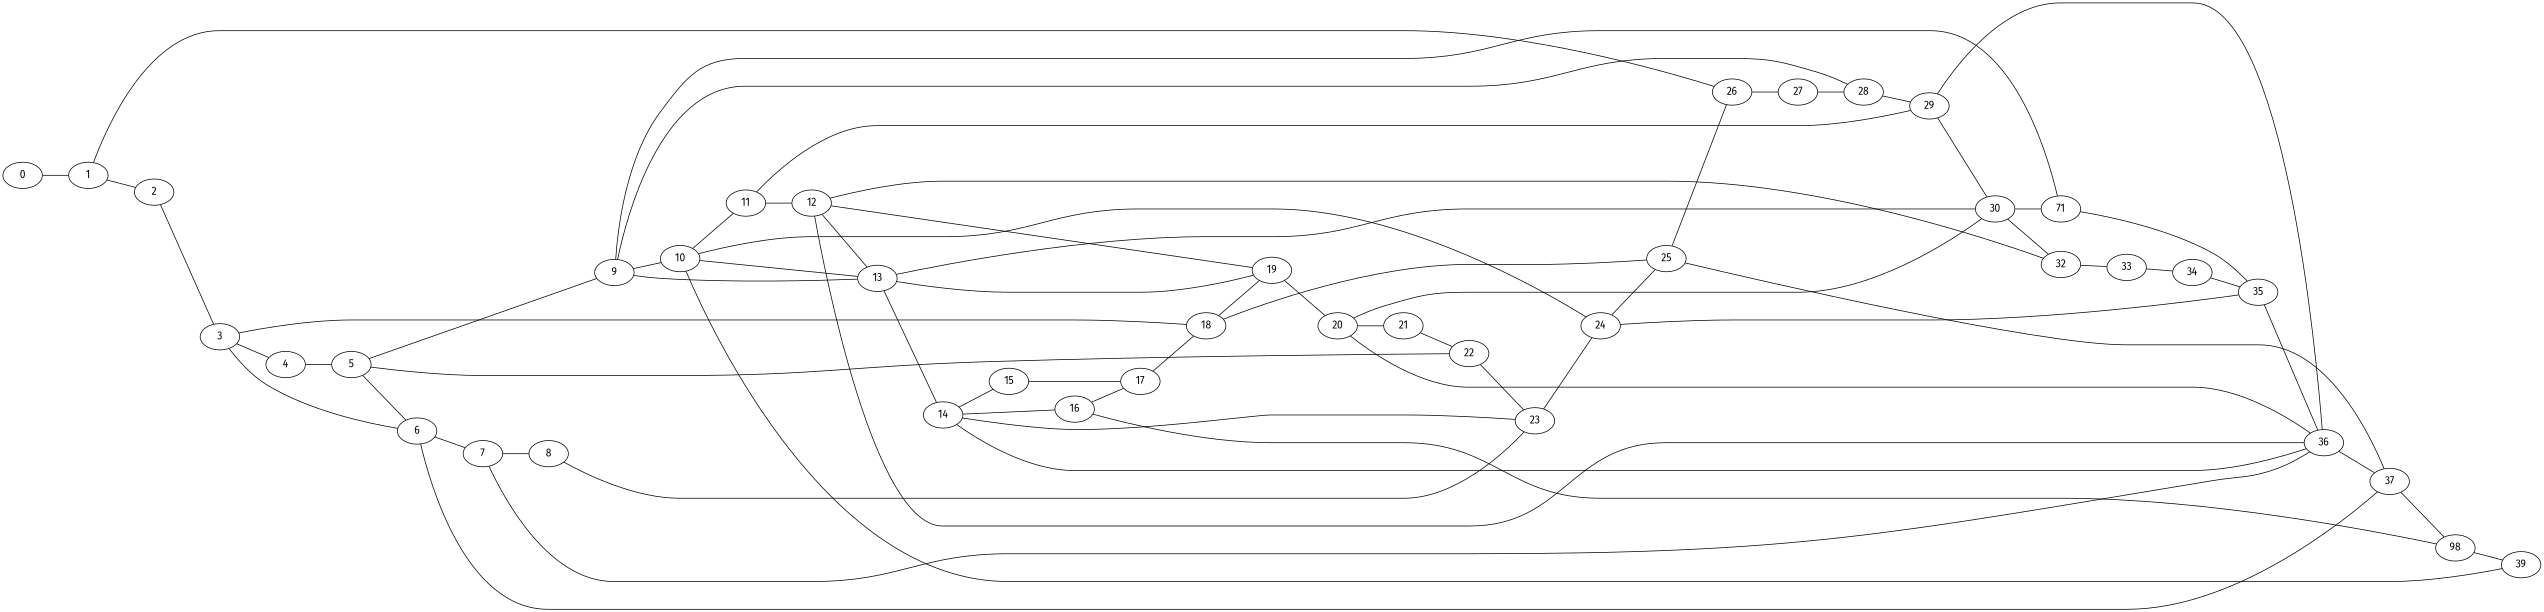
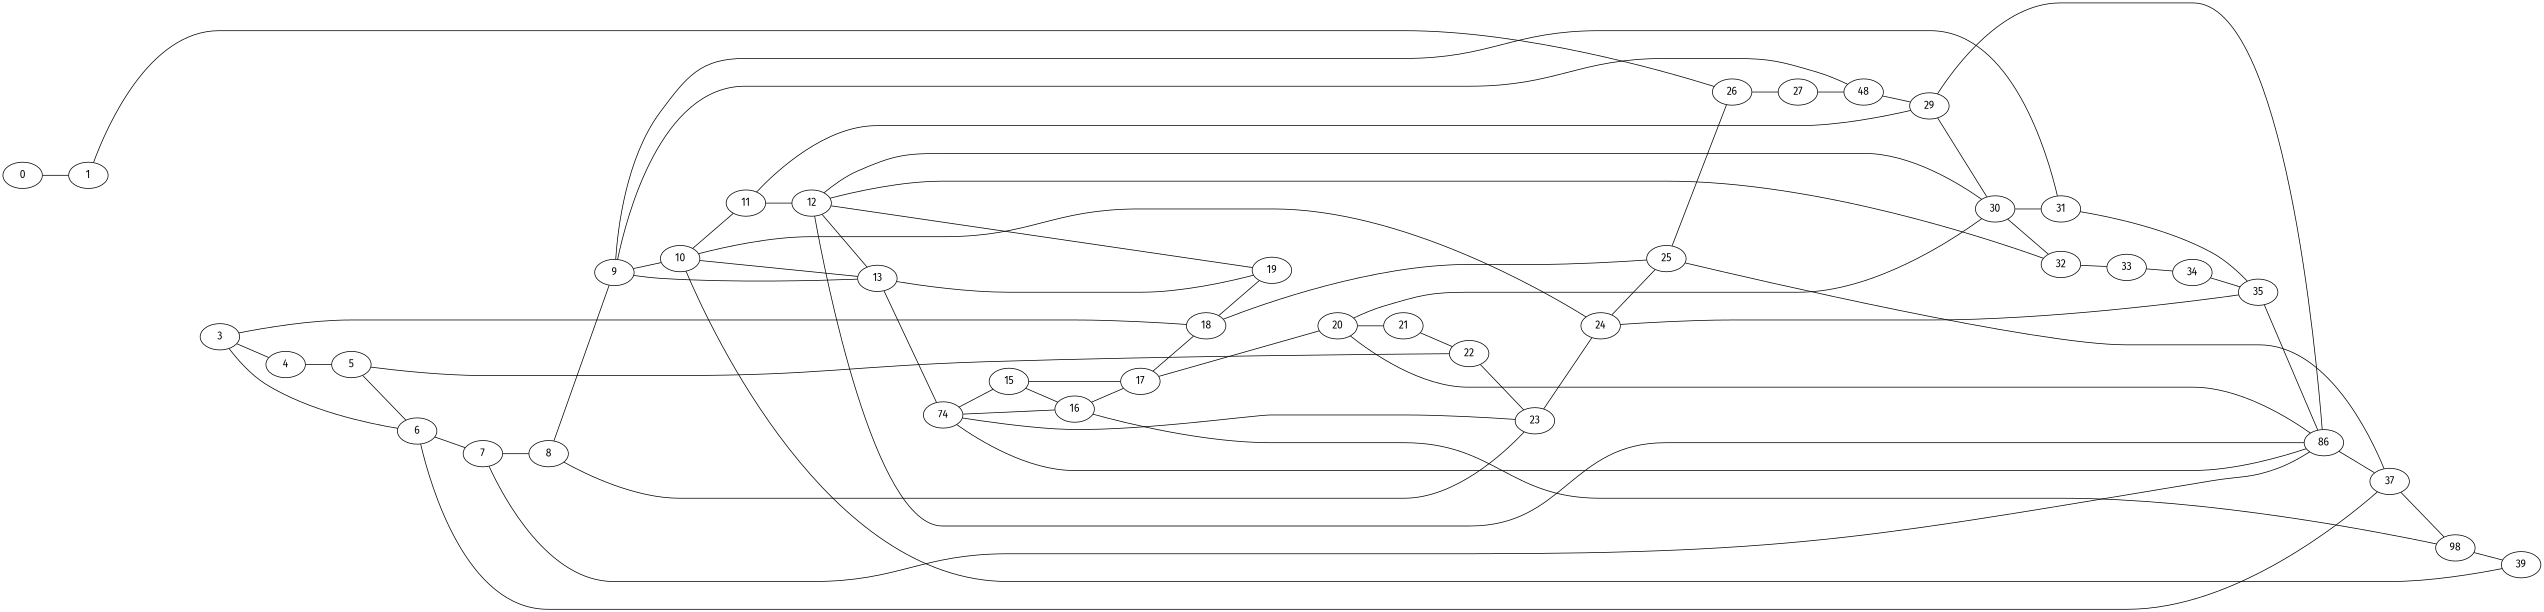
node "28": label "28" -> "48"
node "2": removed
node "71": label "71" -> "31"
edge "30" -- "13": now "30" -- "12"
edge "19" -- "20": now "17" -- "20"
edge "9" -- "5": now "9" -- "8"
edge "15" -- "16": added
node "14": label "14" -> "74"
node "36": label "36" -> "86"
